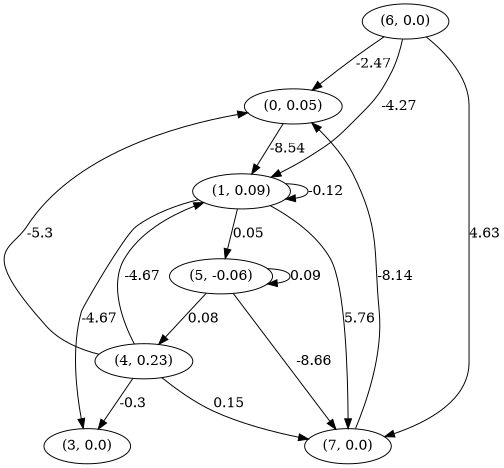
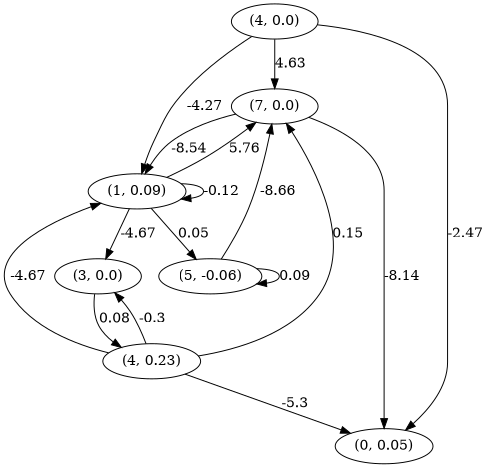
node "(6, 0.0)": label "(6, 0.0)" -> "(4, 0.0)"
edge "(0, 0.05)" -> "(1, 0.09)": now "(7, 0.0)" -> "(1, 0.09)"
edge "(5, -0.06)" -> "(4, 0.23)": now "(3, 0.0)" -> "(4, 0.23)"
